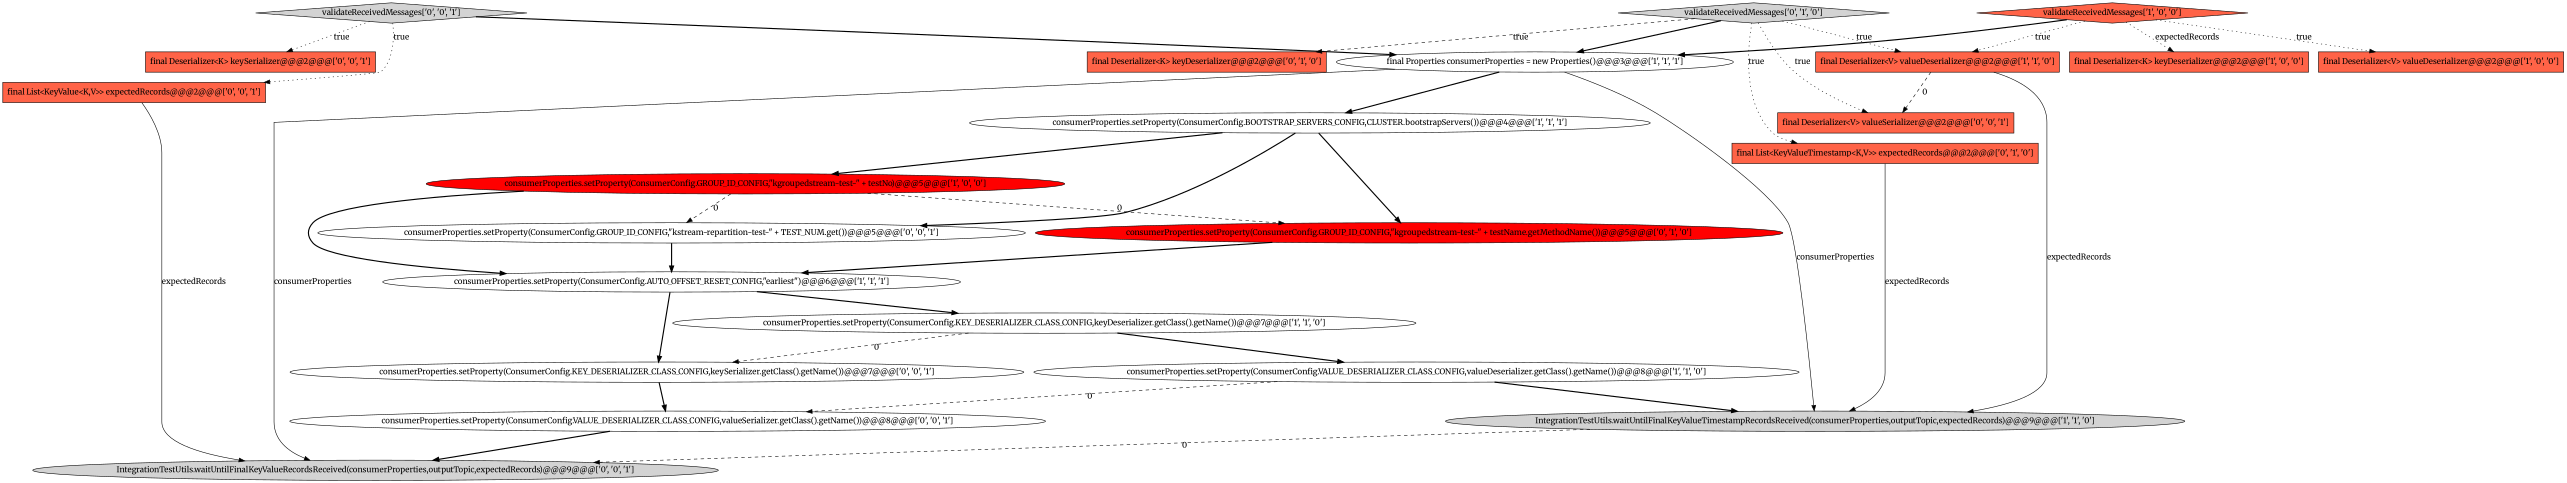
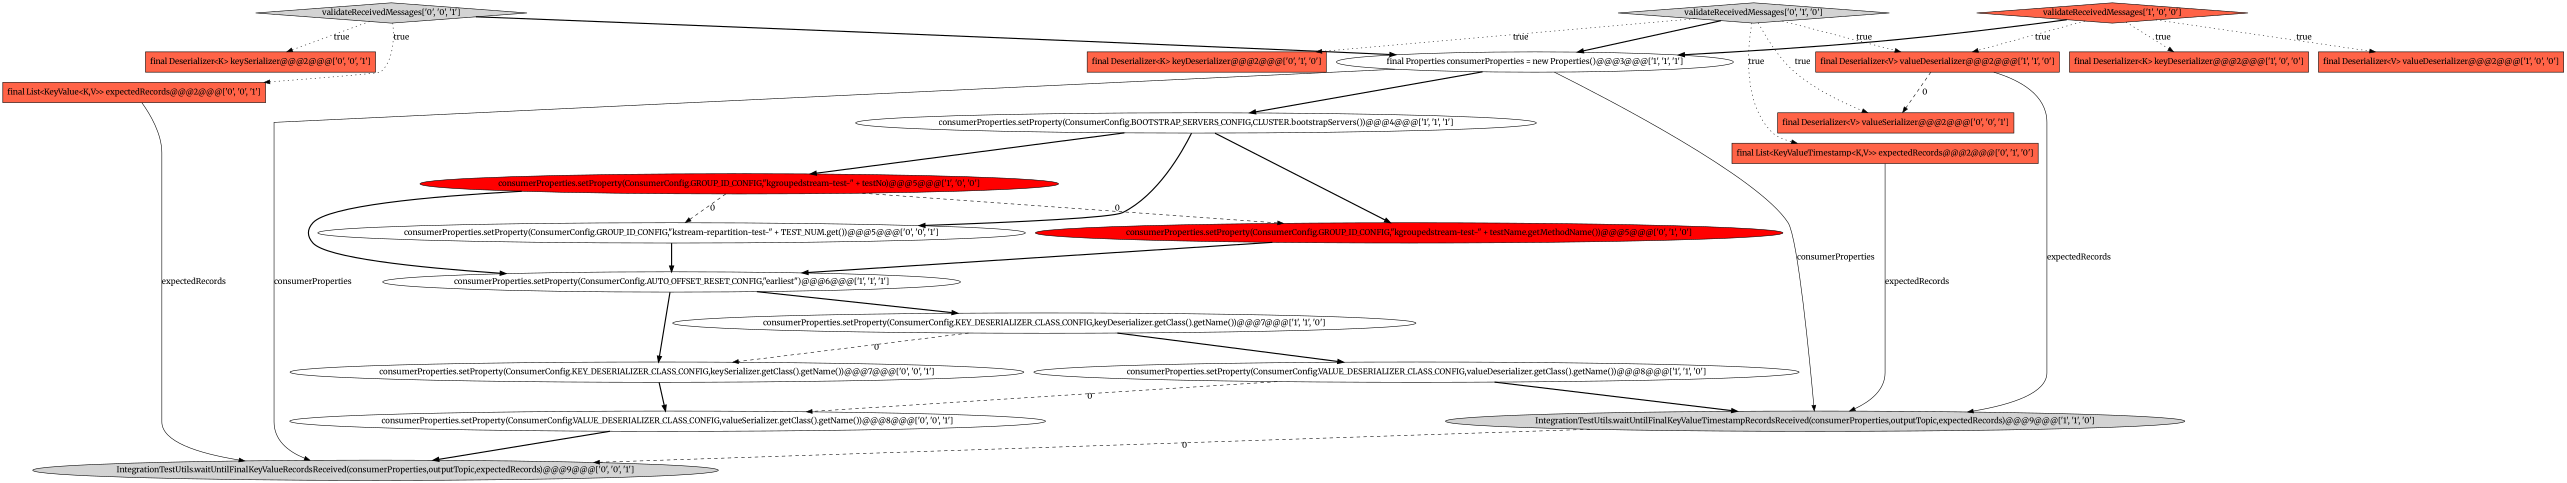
edge "validateReceivedMessages['0', '1', '0']" -> "final Deserializer<K> keyDeserializer@@@2@@@['0', '1', '0']": style dashed -> dotted
edge "validateReceivedMessages['1', '0', '0']" -> "final Deserializer<K> keyDeserializer@@@2@@@['1', '0', '0']": label "expectedRecords" -> "true"
